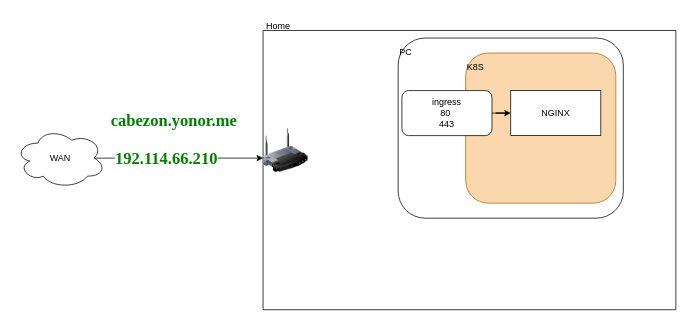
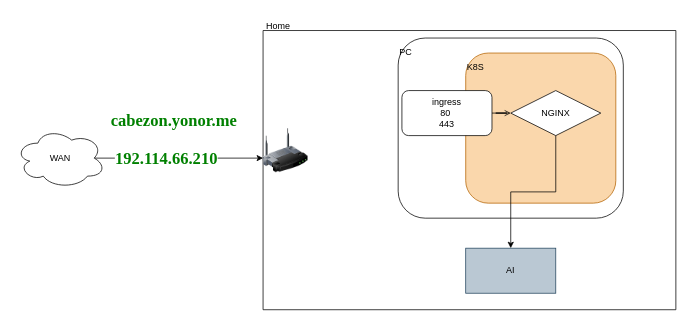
edge "ingress 80 443" -> "NGINX": arrowhead classic -> open
node "NGINX": shape rectangle -> diamond
edge "NGINX" -> "AI": added
node "AI": added
